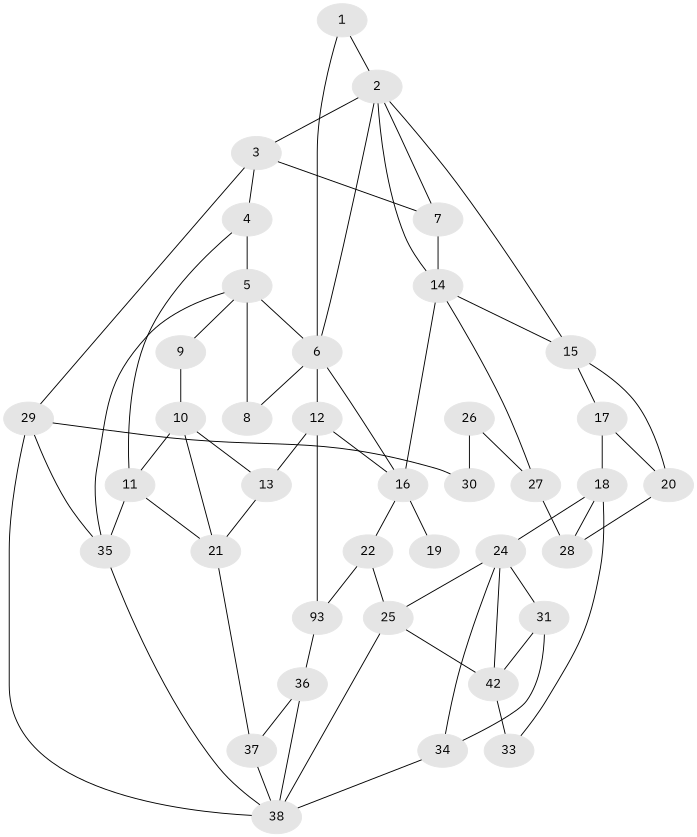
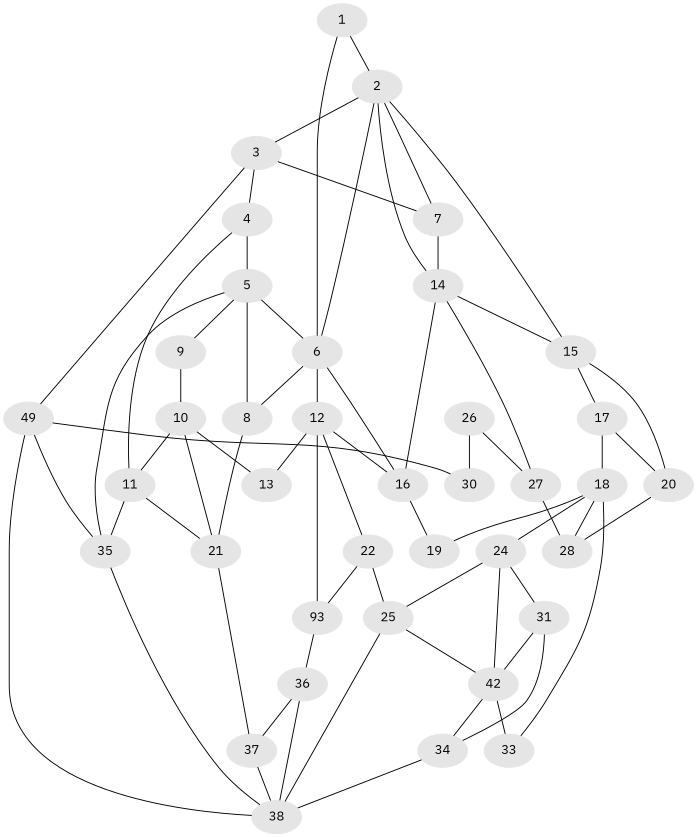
node "29": label "29" -> "49"
edge "13" -- "21": now "8" -- "21"
edge "16" -- "22": now "12" -- "22"
edge "18" -- "19": added
edge "24" -- "34": now "42" -- "34"
